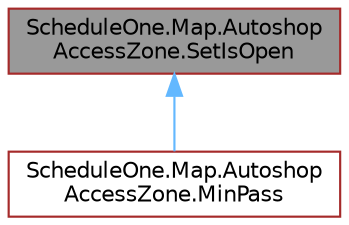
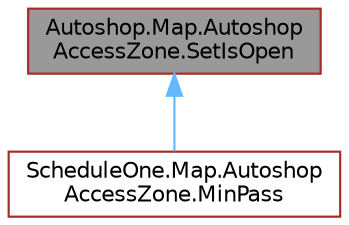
node "ScheduleOne.Map.Autoshop AccessZone.SetIsOpen": label "ScheduleOne.Map.Autoshop AccessZone.SetIsOpen" -> "Autoshop.Map.Autoshop AccessZone.SetIsOpen"
